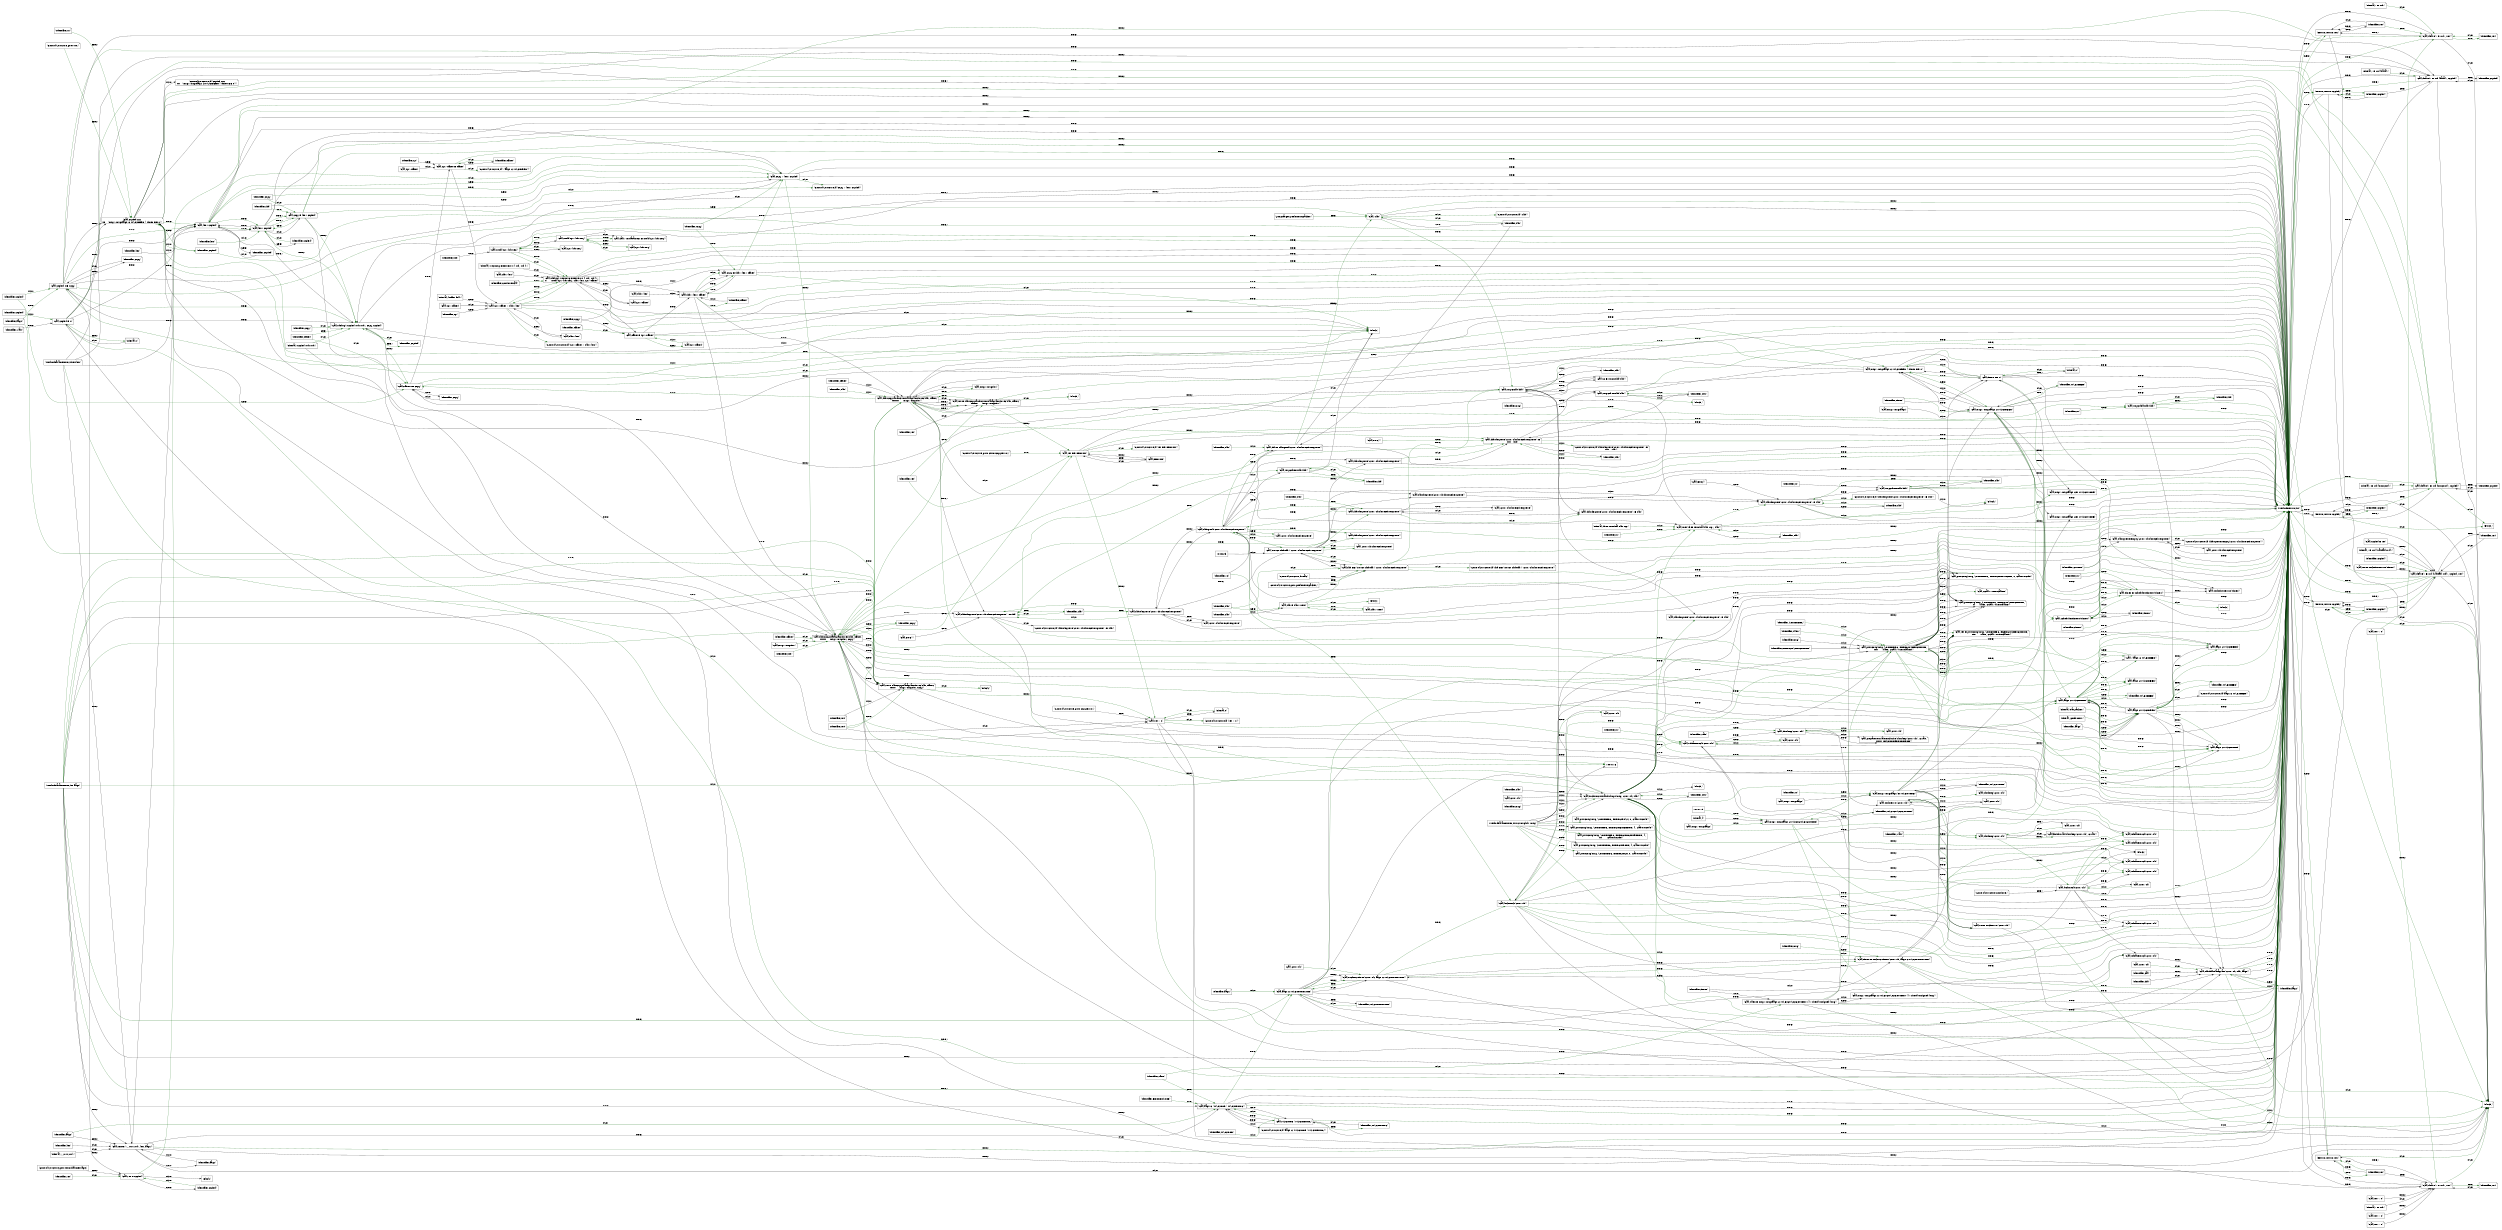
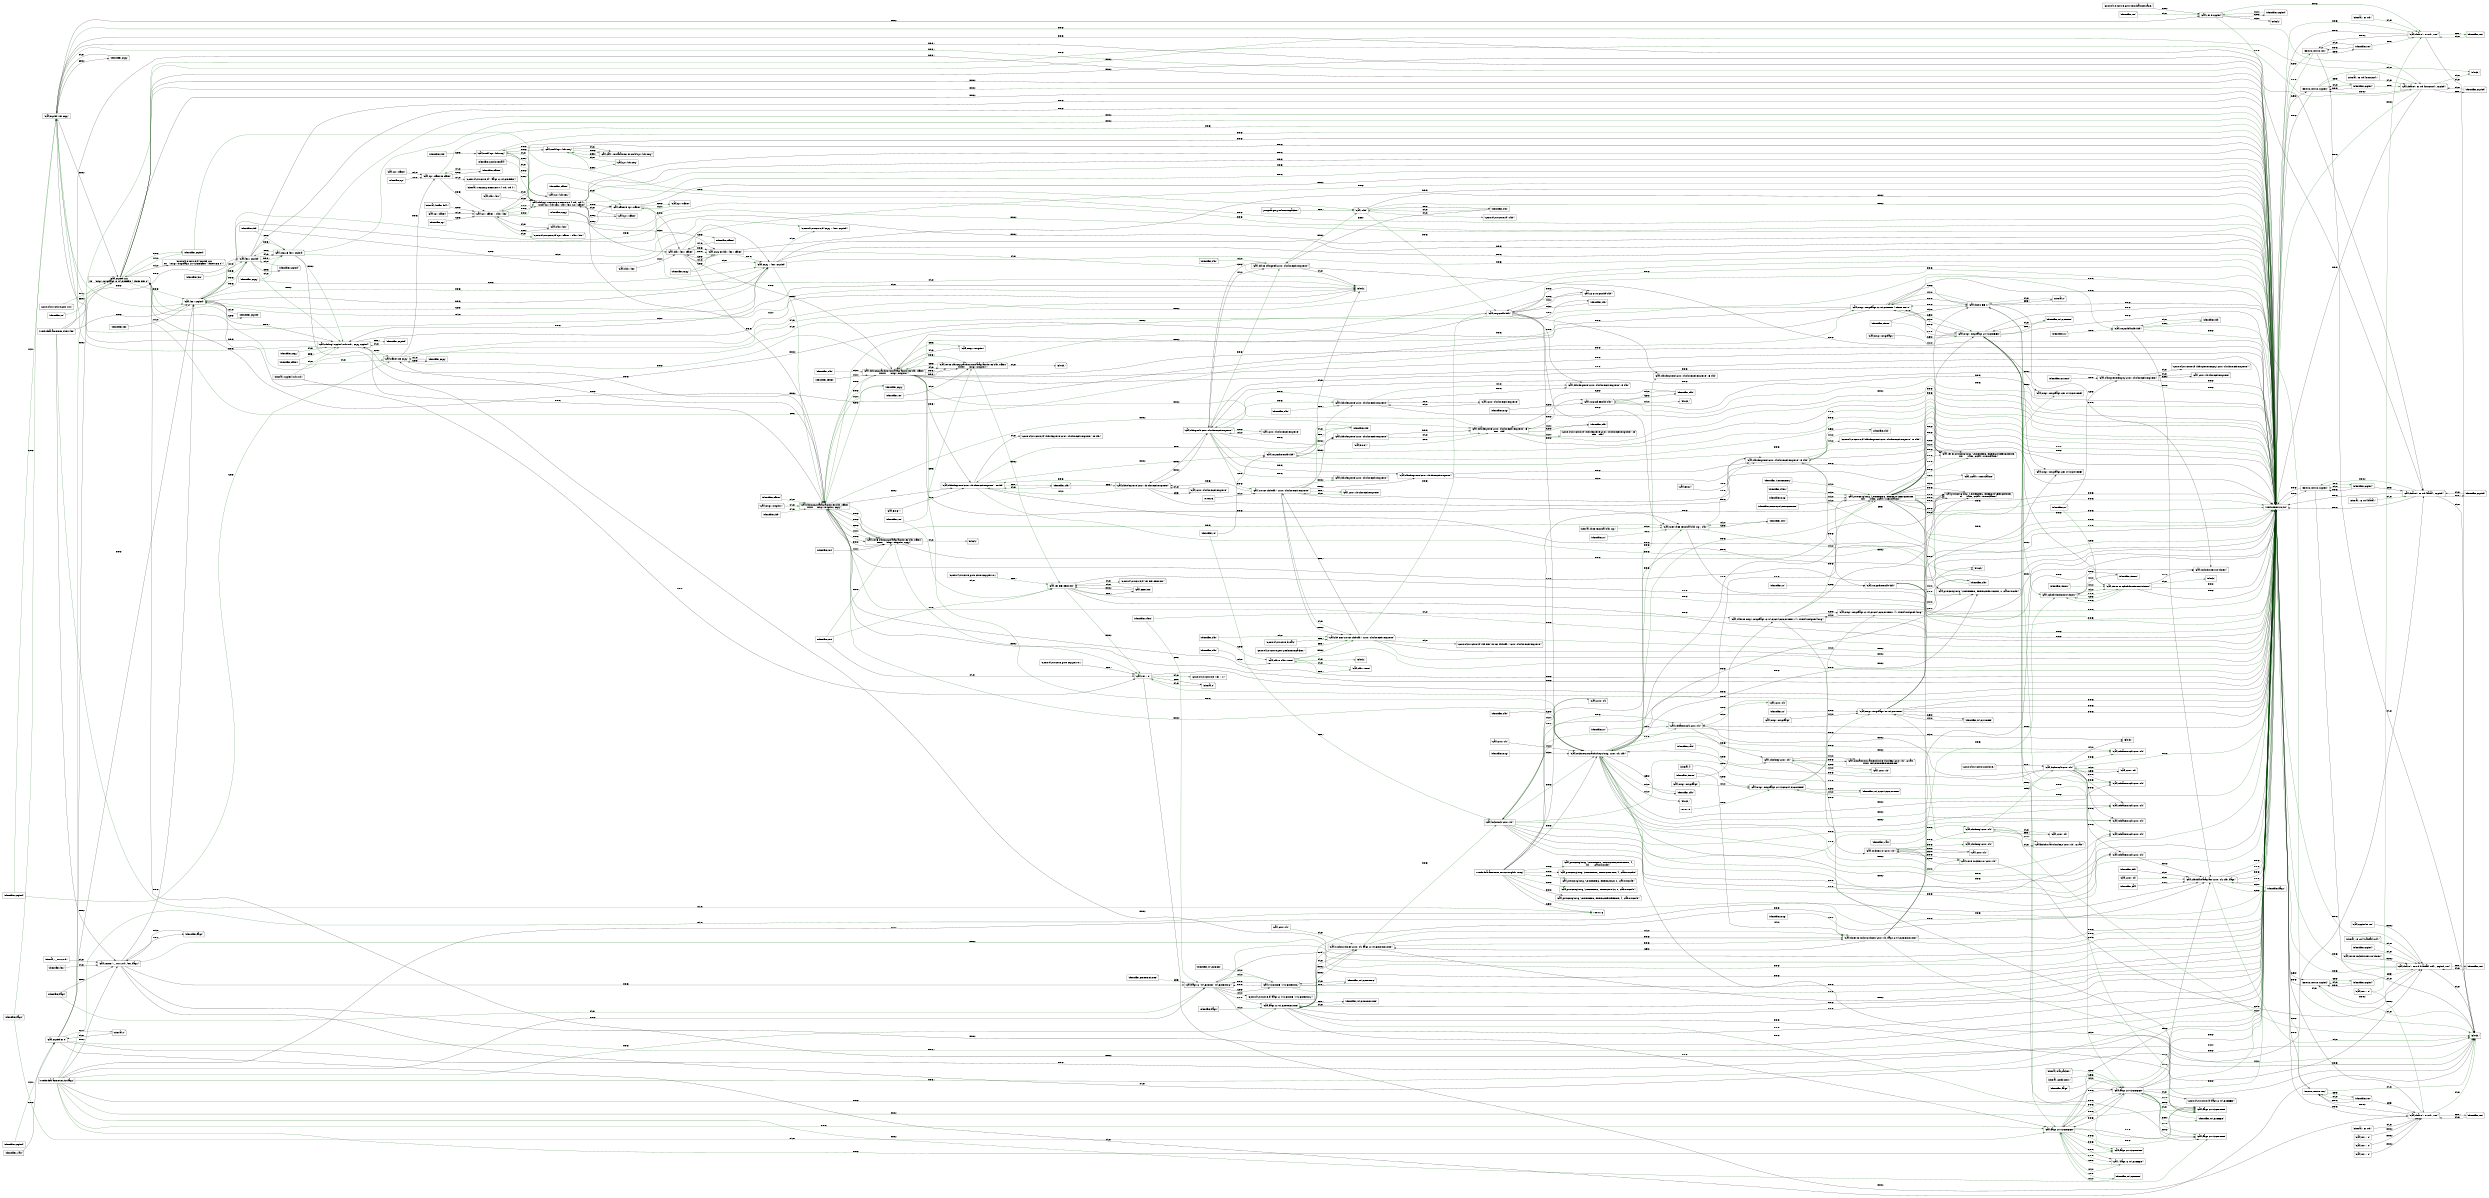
edge "(Identifier,current)" -> "(MethodReturn,int)": now "(Call,ret = copied)" -> "(MethodReturn,int)"
